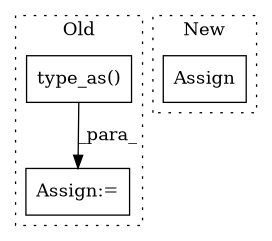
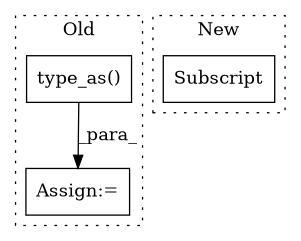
node "Assign": label "Assign" -> "Subscript"
